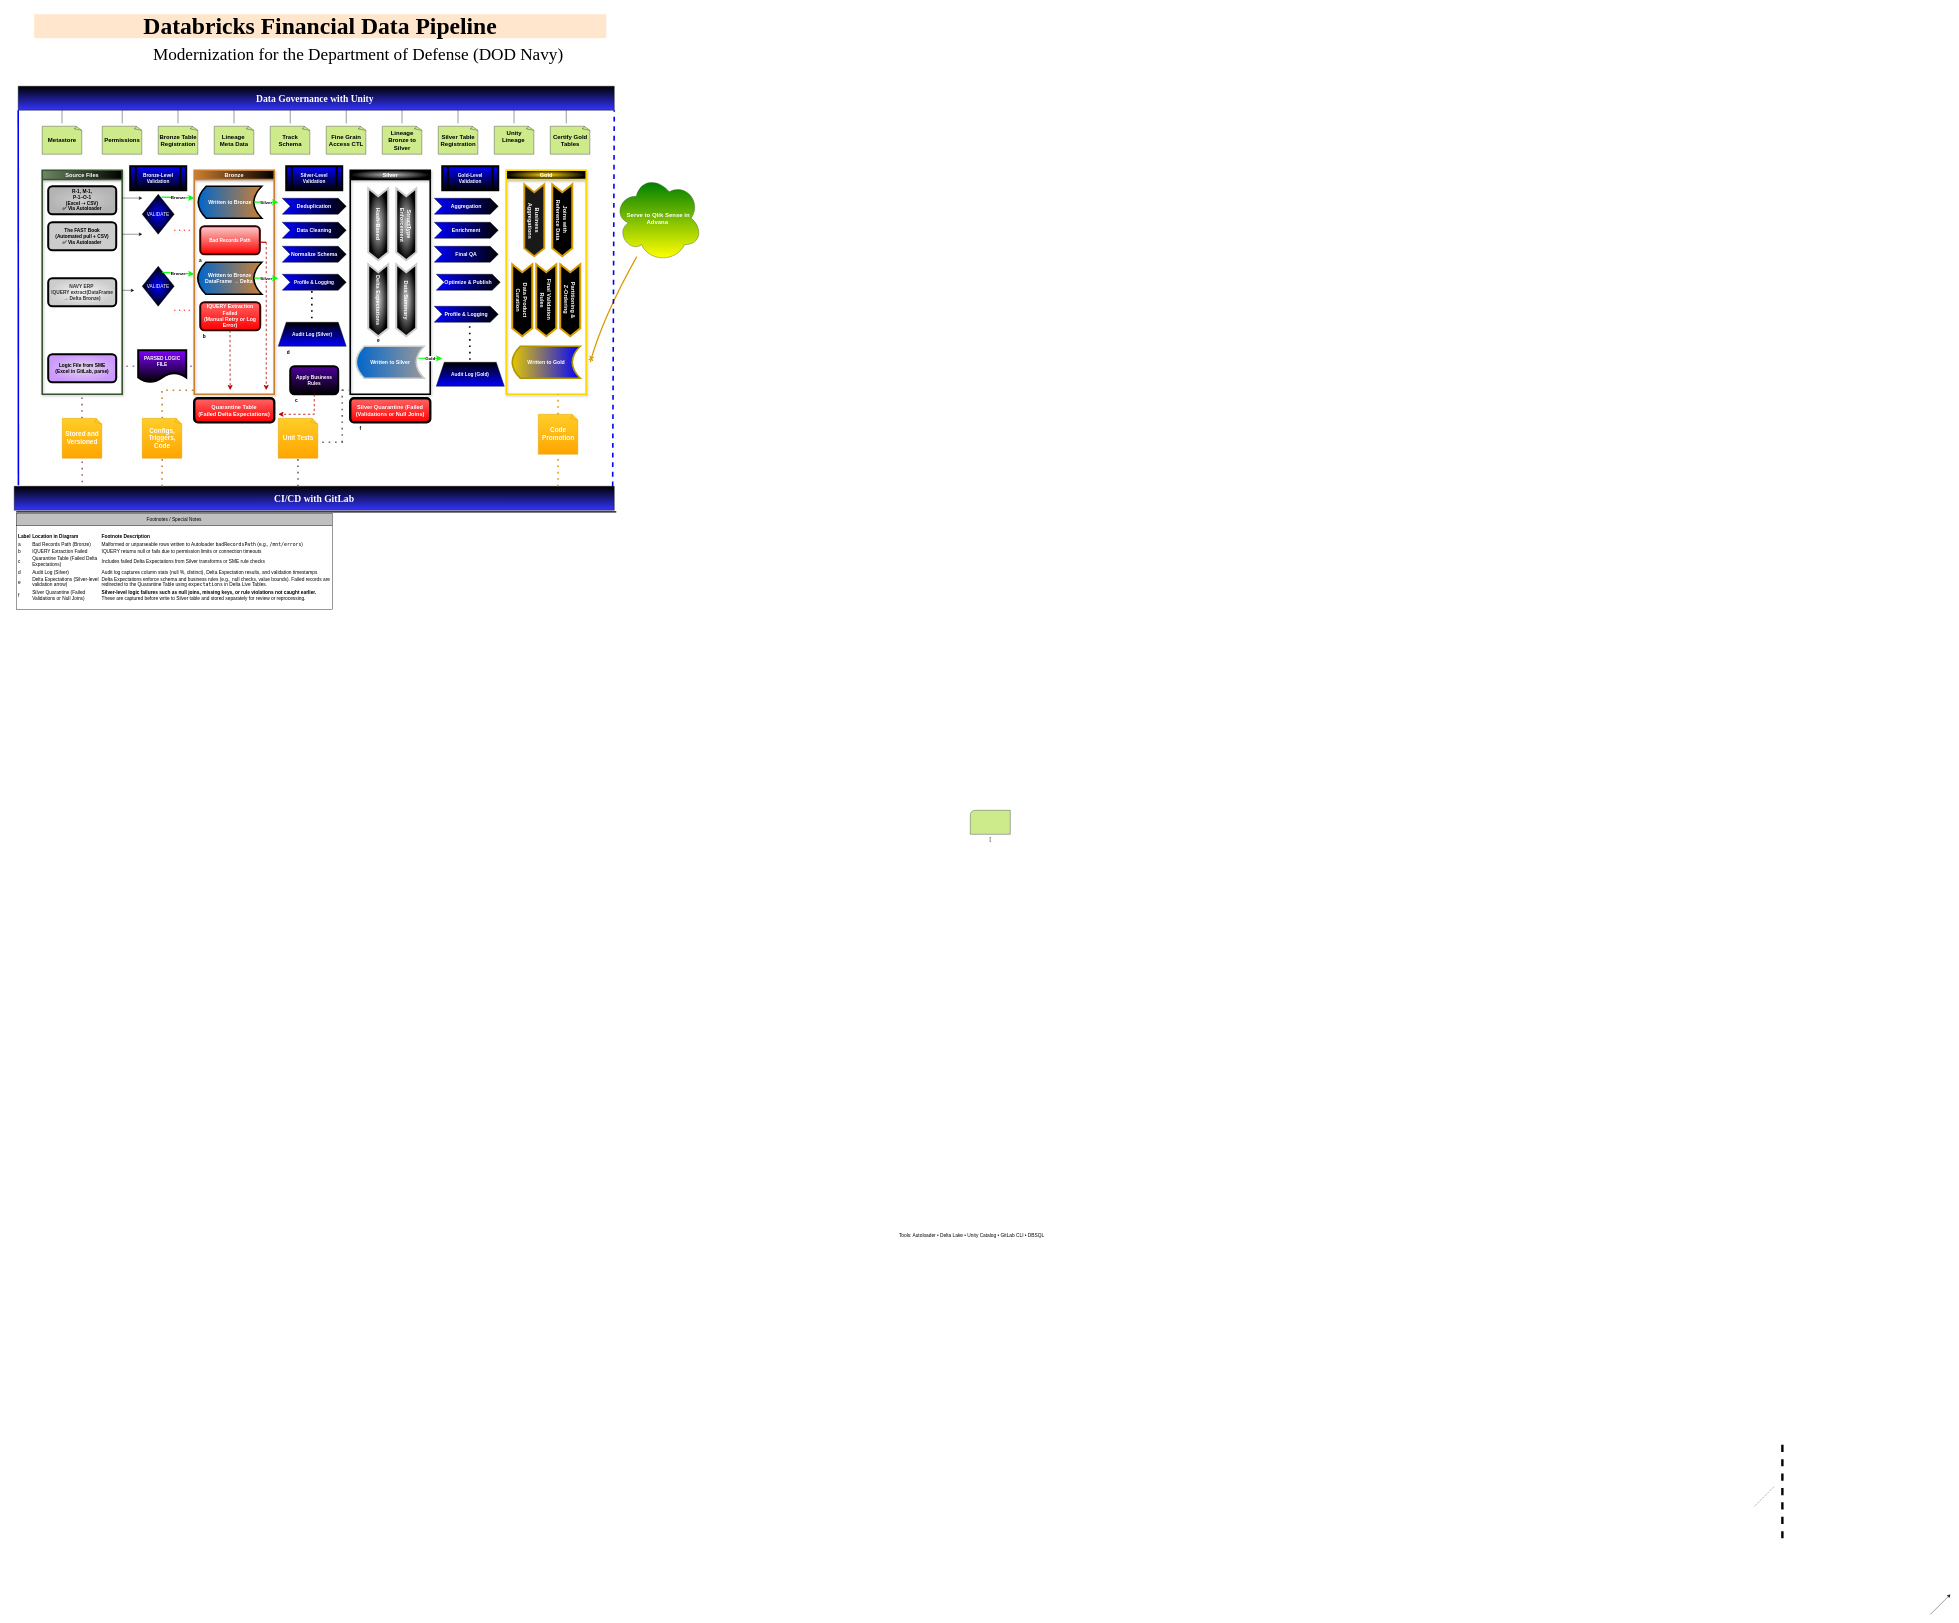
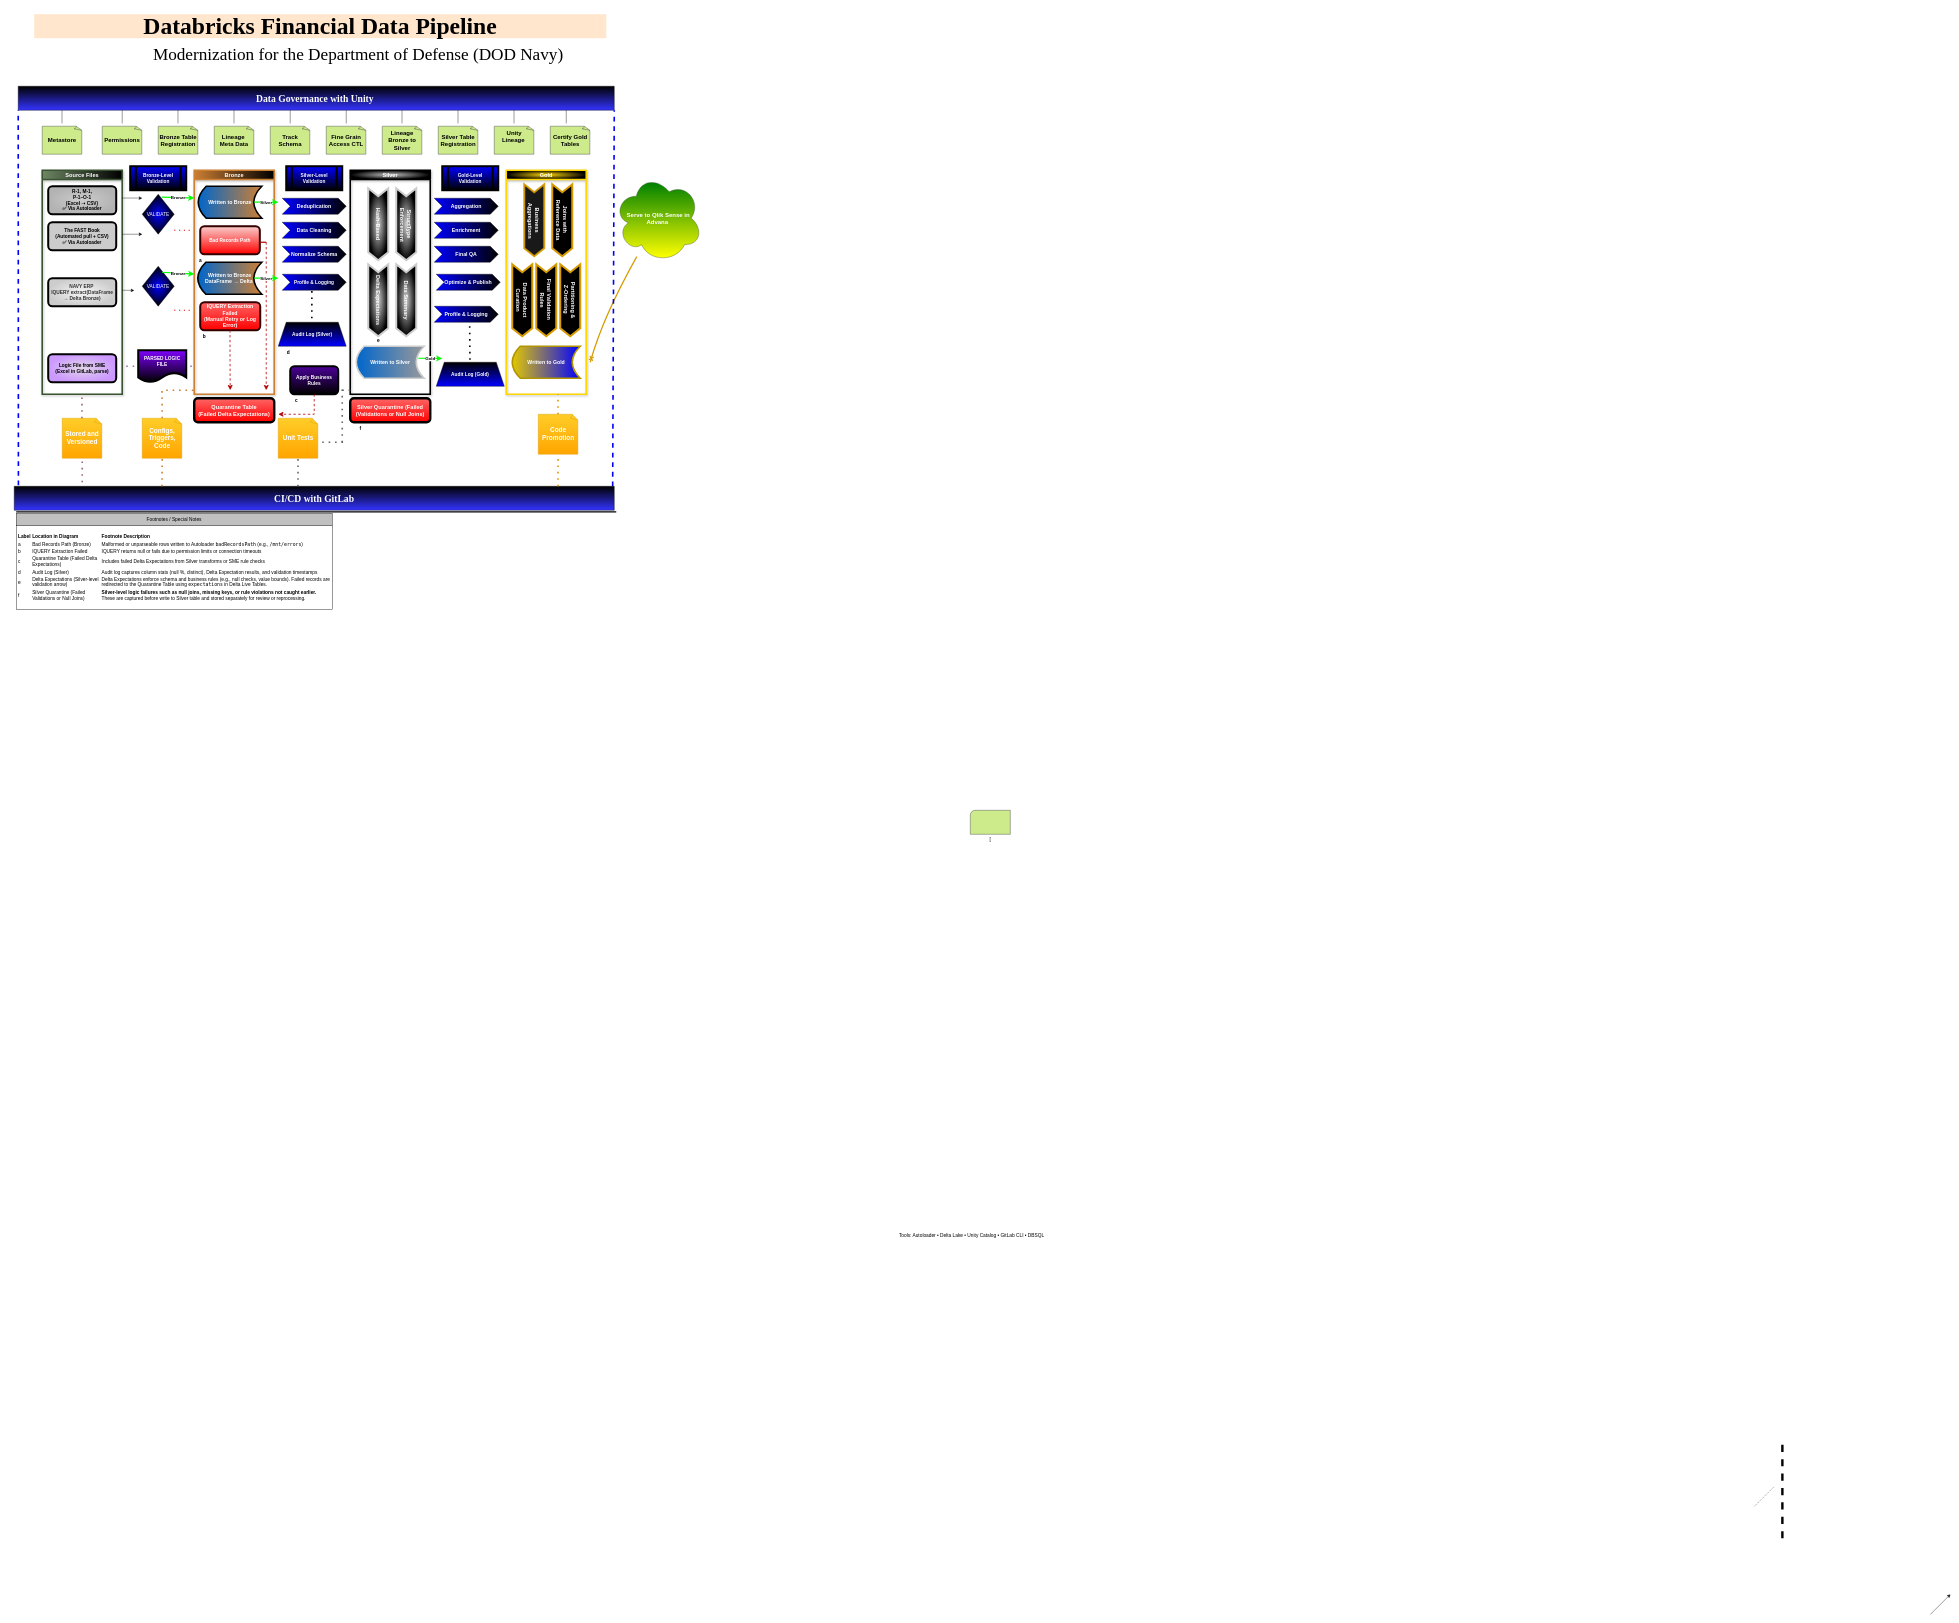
edge "Data Governance with Unity" -- "CI/CD with GitLab": style solid -> dashed
